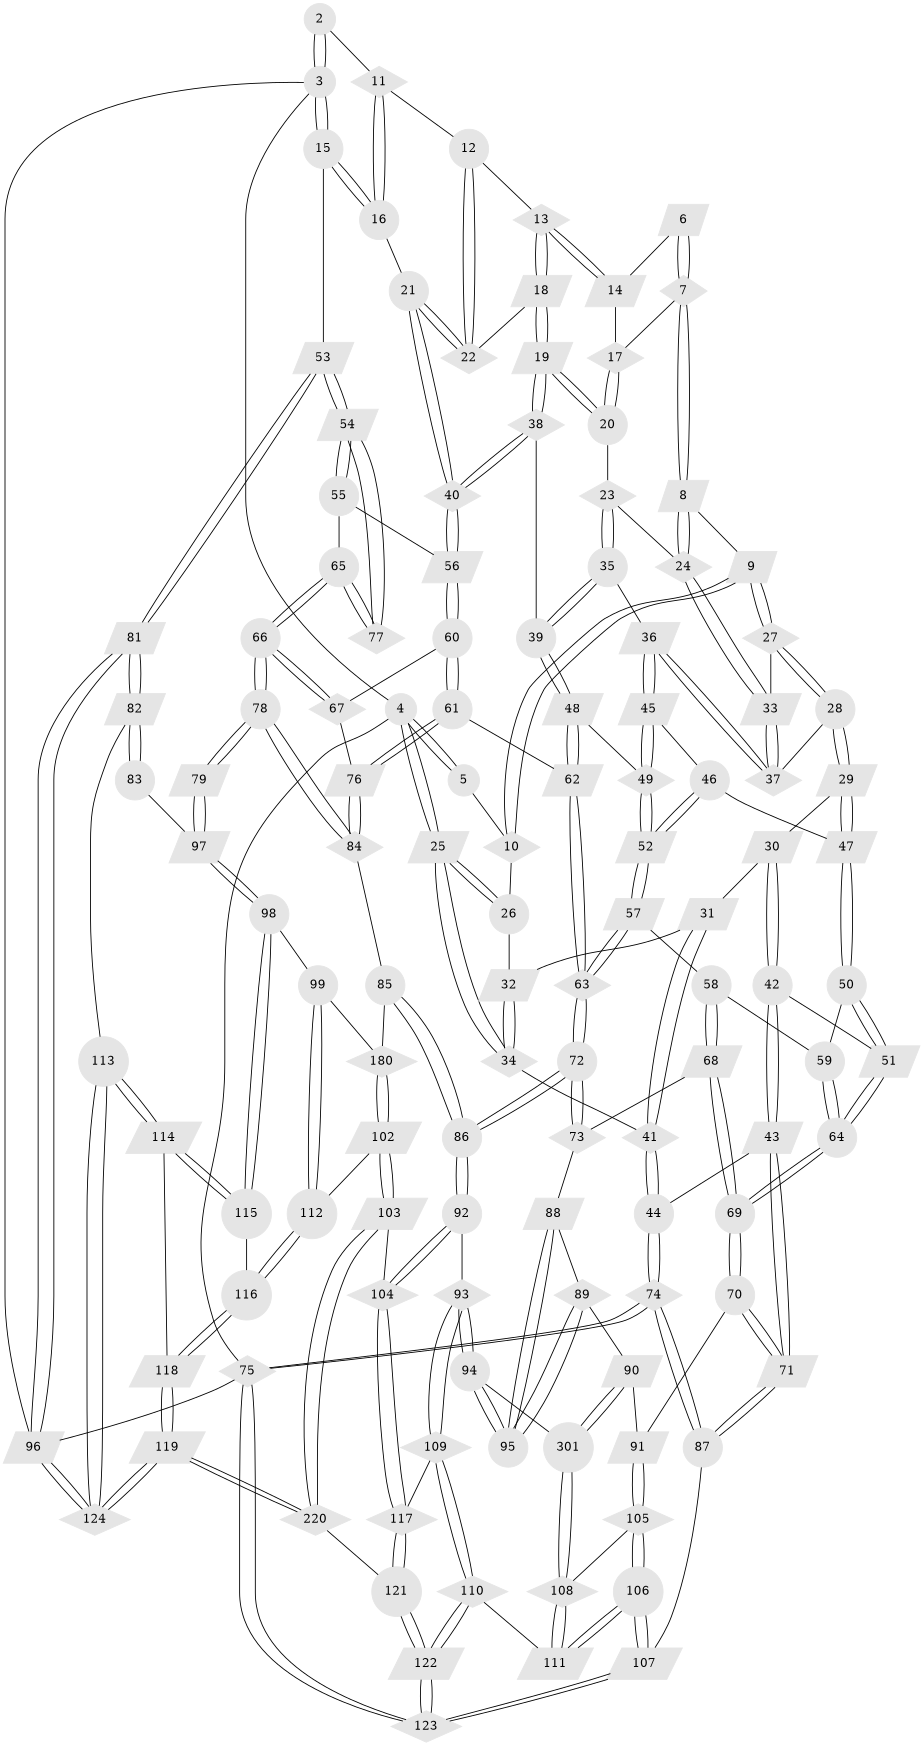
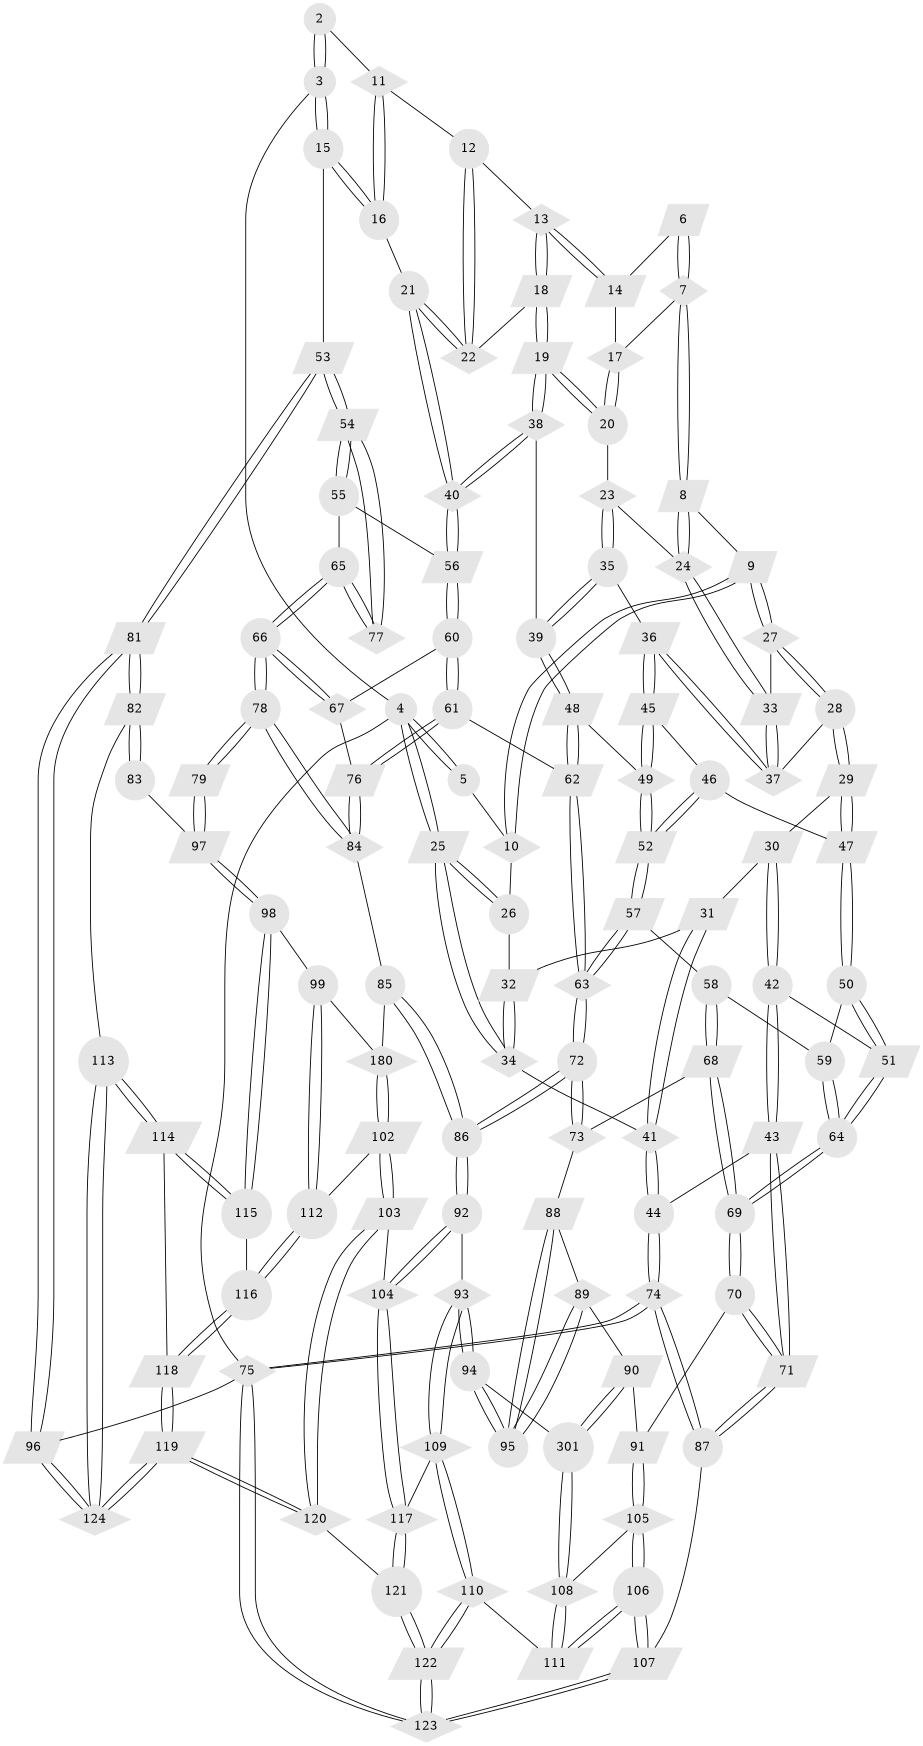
edge "3" -- "96": removed
node "220": label "220" -> "120"
